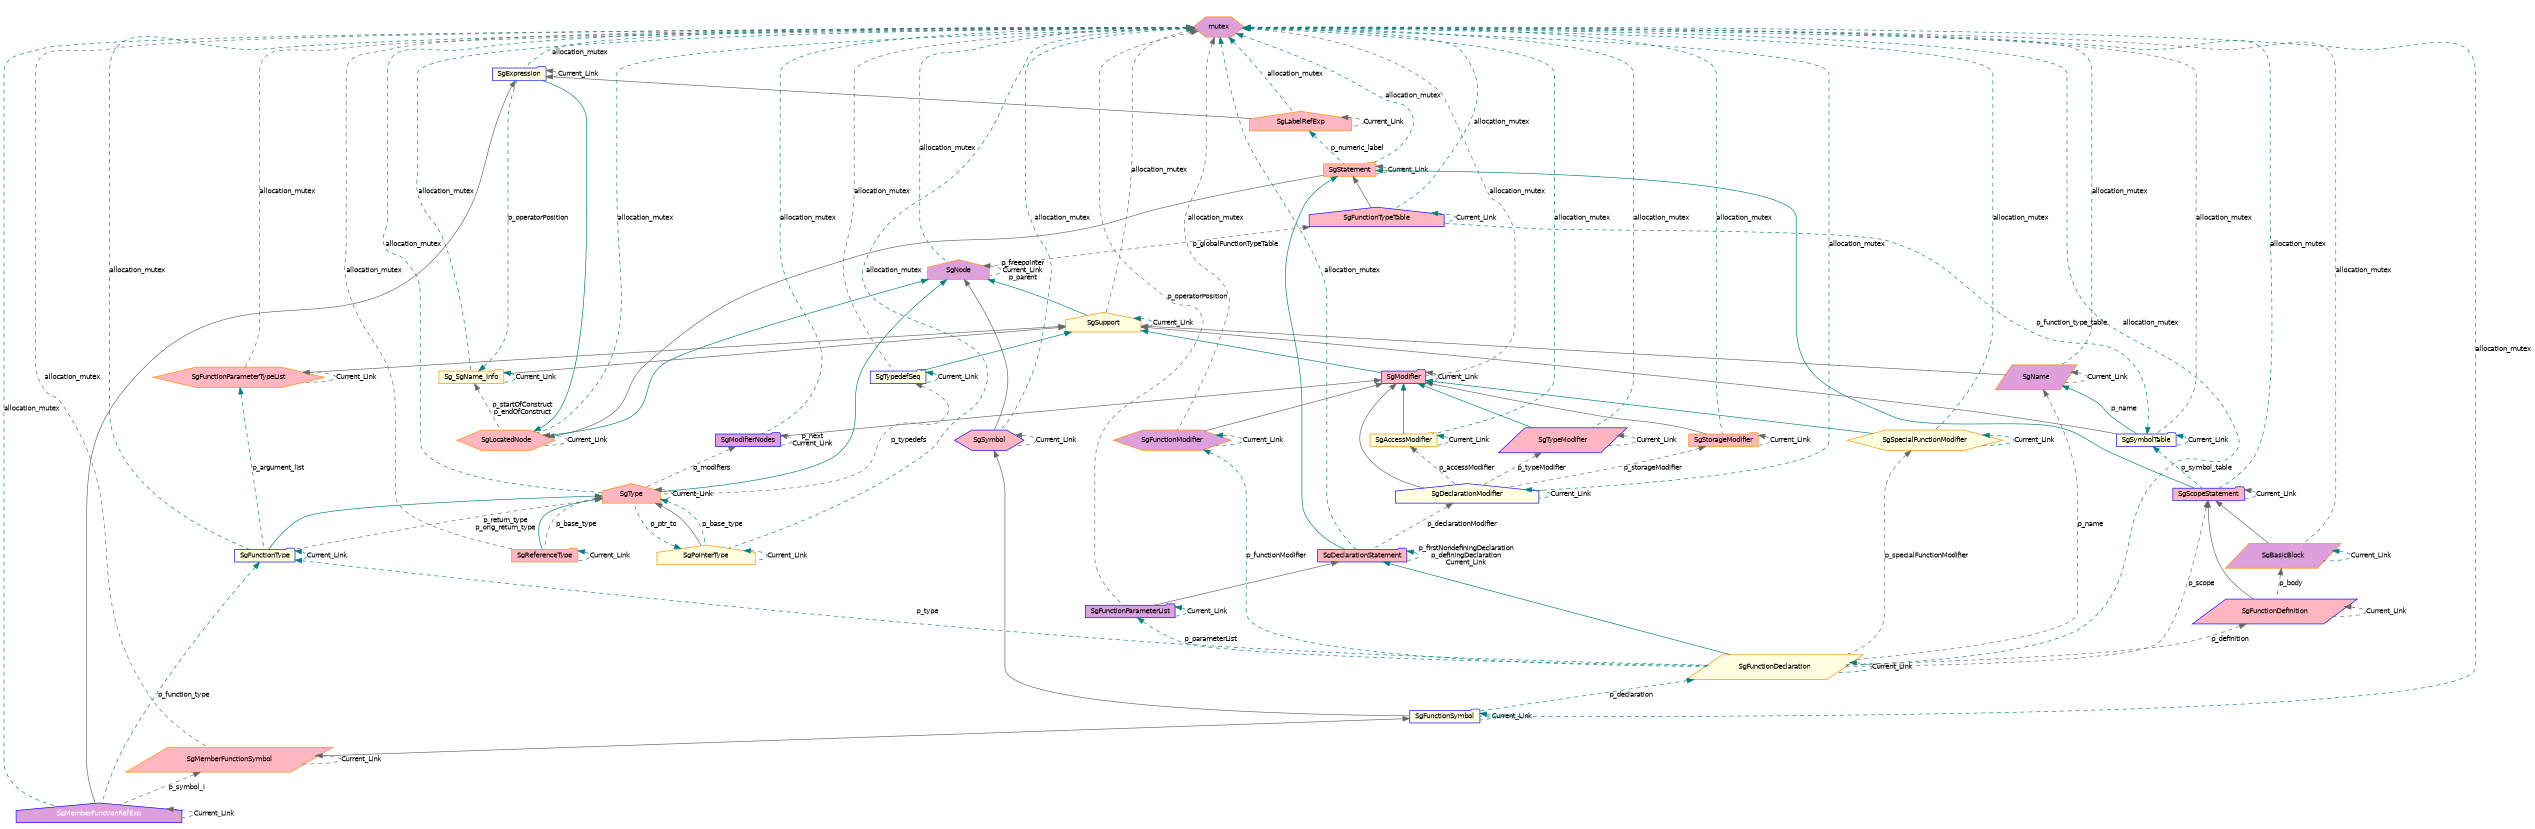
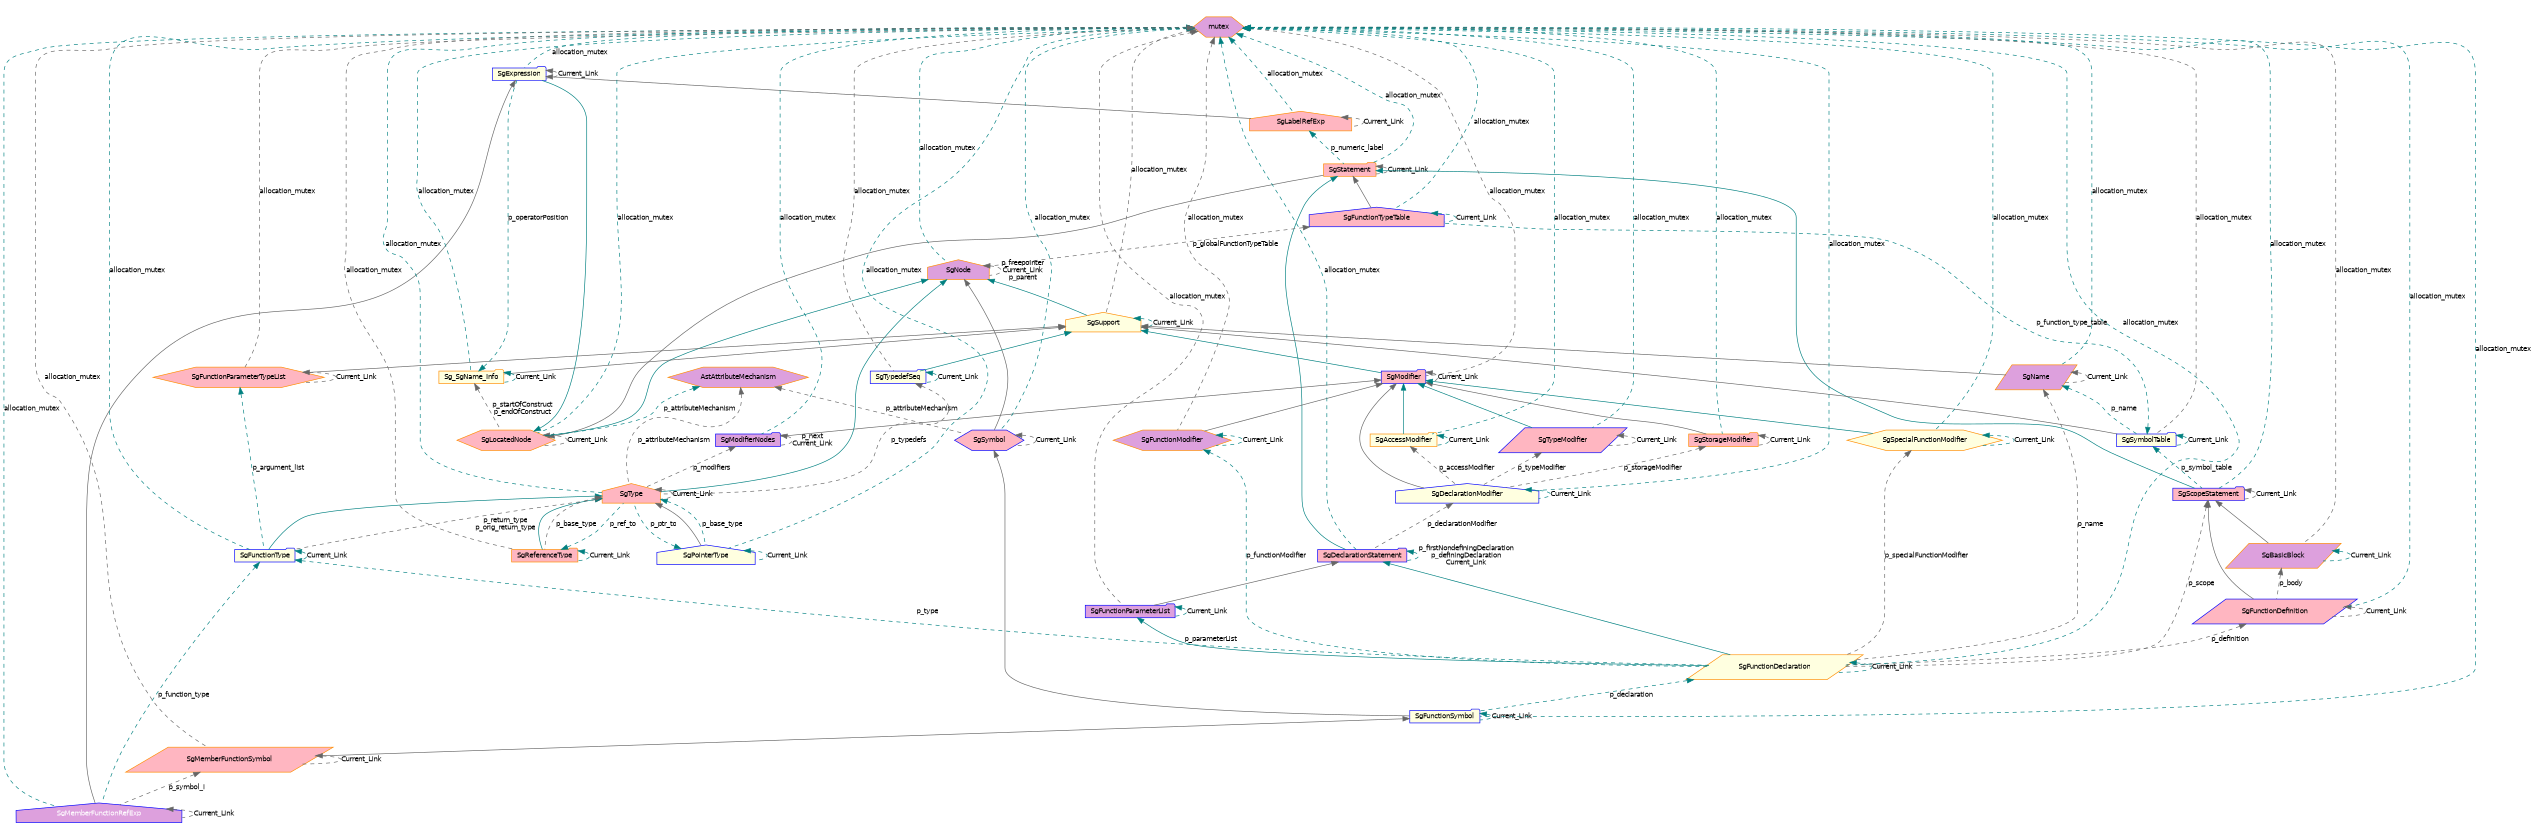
edge "SgFunctionDefinition" -> "mutex": added, label "allocation_mutex"
edge "SgFunctionParameterList" -> "mutex": label "p_operatorPosition" -> "allocation_mutex"
node "AstAttributeMechanism": added
edge "SgSymbolTable" -> "SgName": style solid -> dashed
edge "SgType" -> "SgReferenceType": added, label "p_ref_to"
node "SgPointerType": color darkorange -> blue
edge "SgFunctionDeclaration" -> "SgFunctionParameterList": style dashed -> solid
